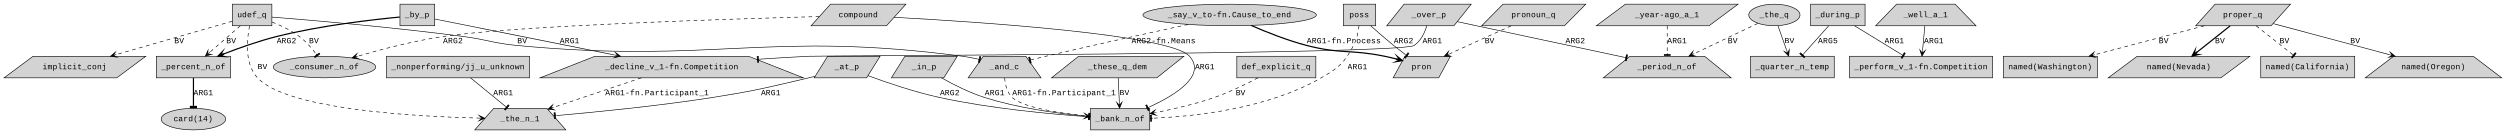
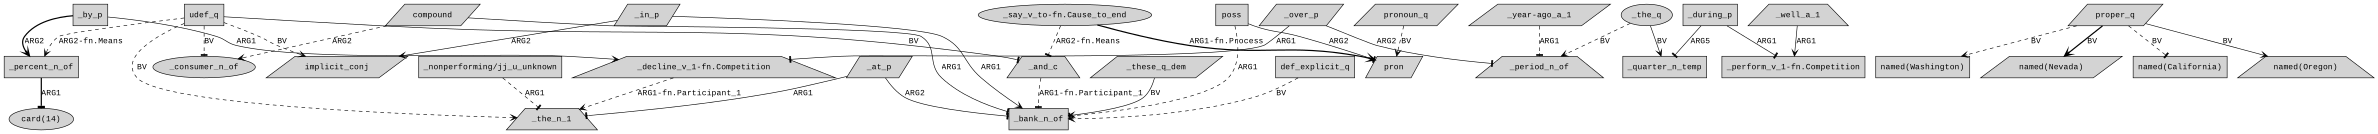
edge "_in_p" -> "implicit_conj": added, label "ARG2"
edge "udef_q" -> "_percent_n_of": label "BV" -> "ARG2-fn.Means"
edge "_nonperforming/jj_u_unknown" -> "_the_n_1": style solid -> dashed
